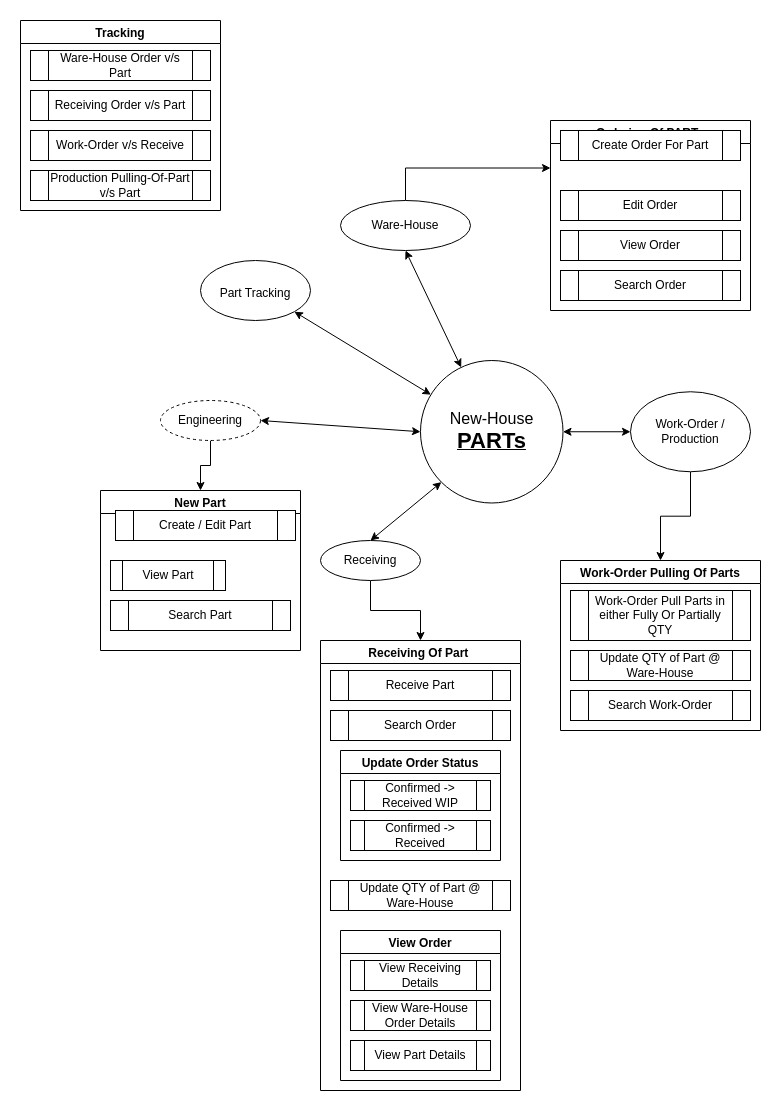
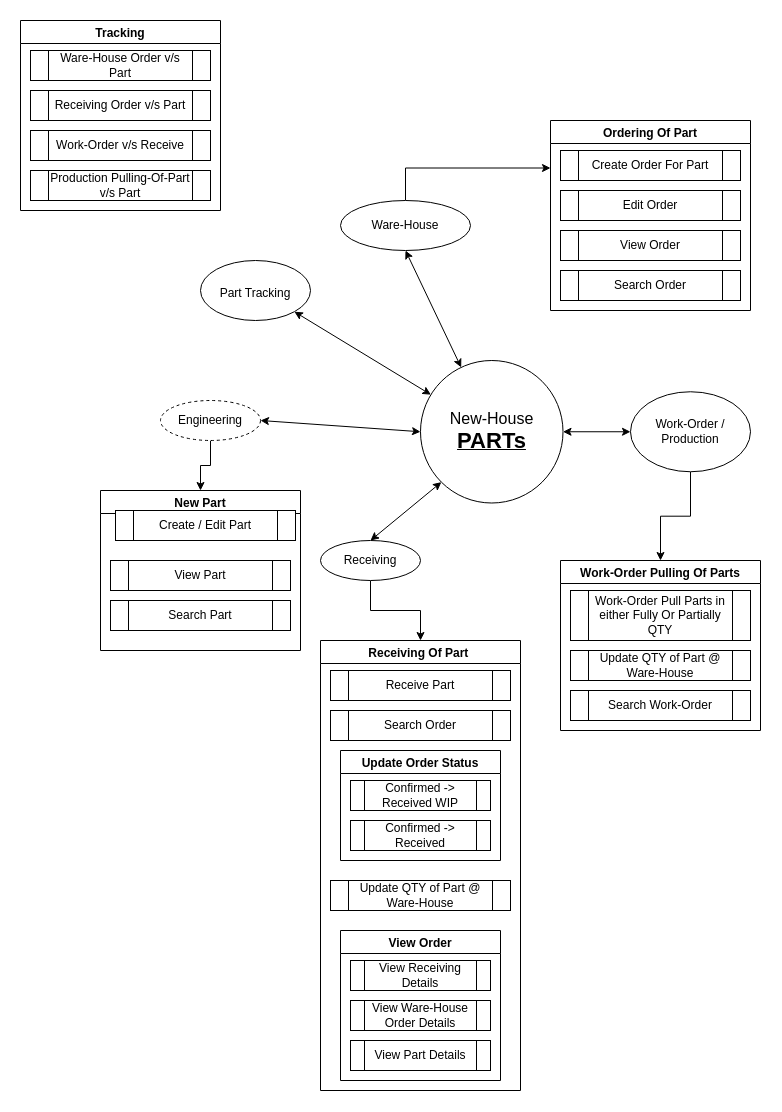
node "Ordering Of PARTs": label "Ordering Of PARTs" -> "Ordering Of Part"
node "Create Order For Part": moved (651, 146) -> (651, 166)
node "View Part": size 115x30 -> 180x30
